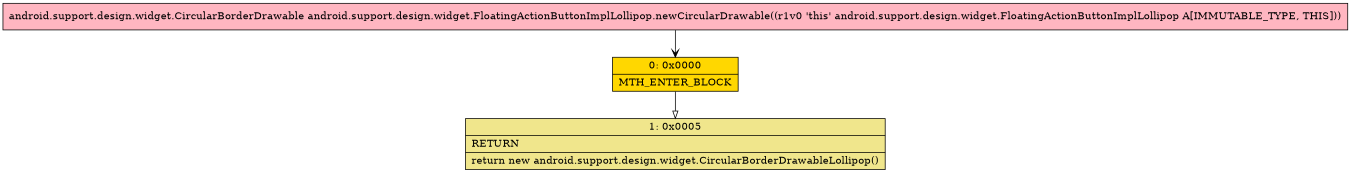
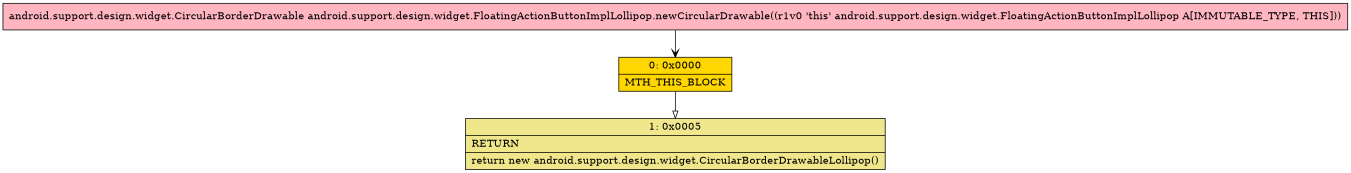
node "0: 0x0000": text "MTH_ENTER_BLOCK" -> "MTH_THIS_BLOCK"
